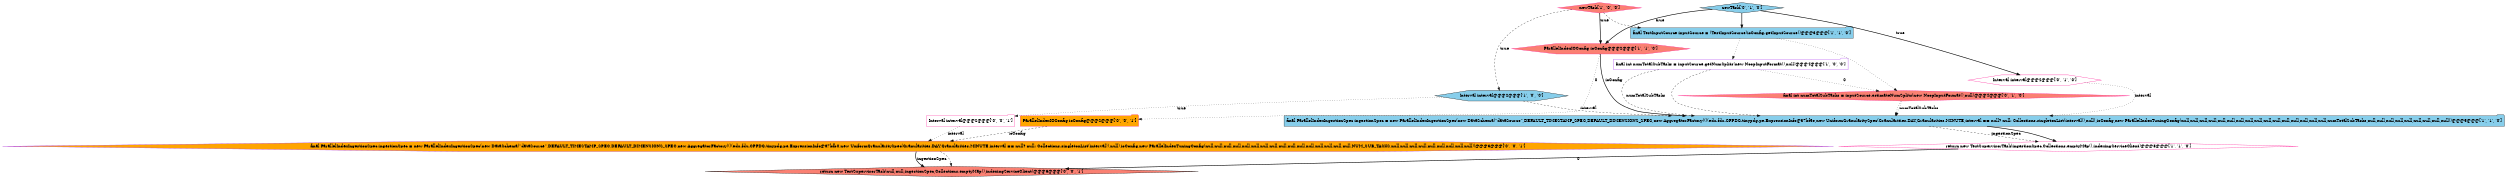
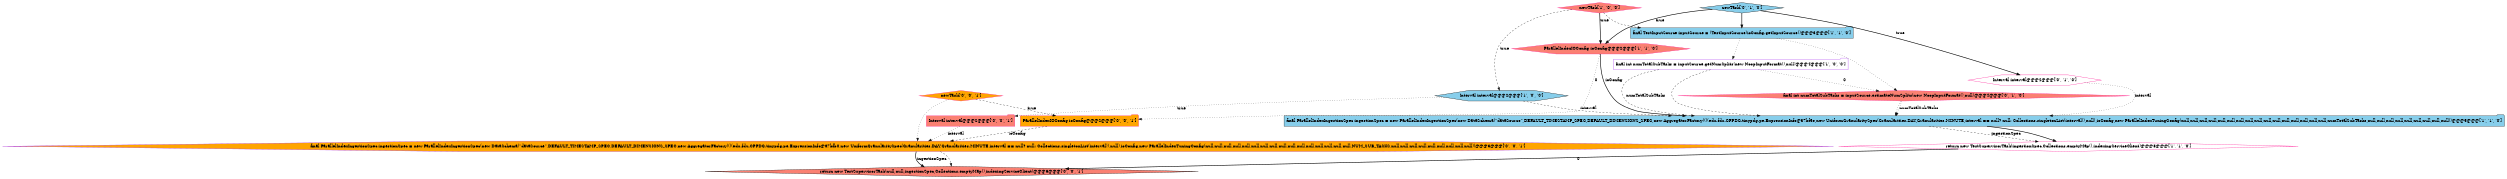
node "newTask['0', '0', '1']": added
node "Interval interval@@@2@@@['0', '0', '1']": fillcolor white -> salmon
